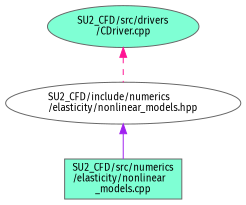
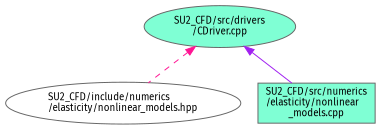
edge "SU2_CFD/src/numerics /elasticity/nonlinear _models.cpp" -> "SU2_CFD/include/numerics /elasticity/nonlinear_models.hpp": now "SU2_CFD/src/numerics /elasticity/nonlinear _models.cpp" -> "SU2_CFD/src/drivers /CDriver.cpp"
